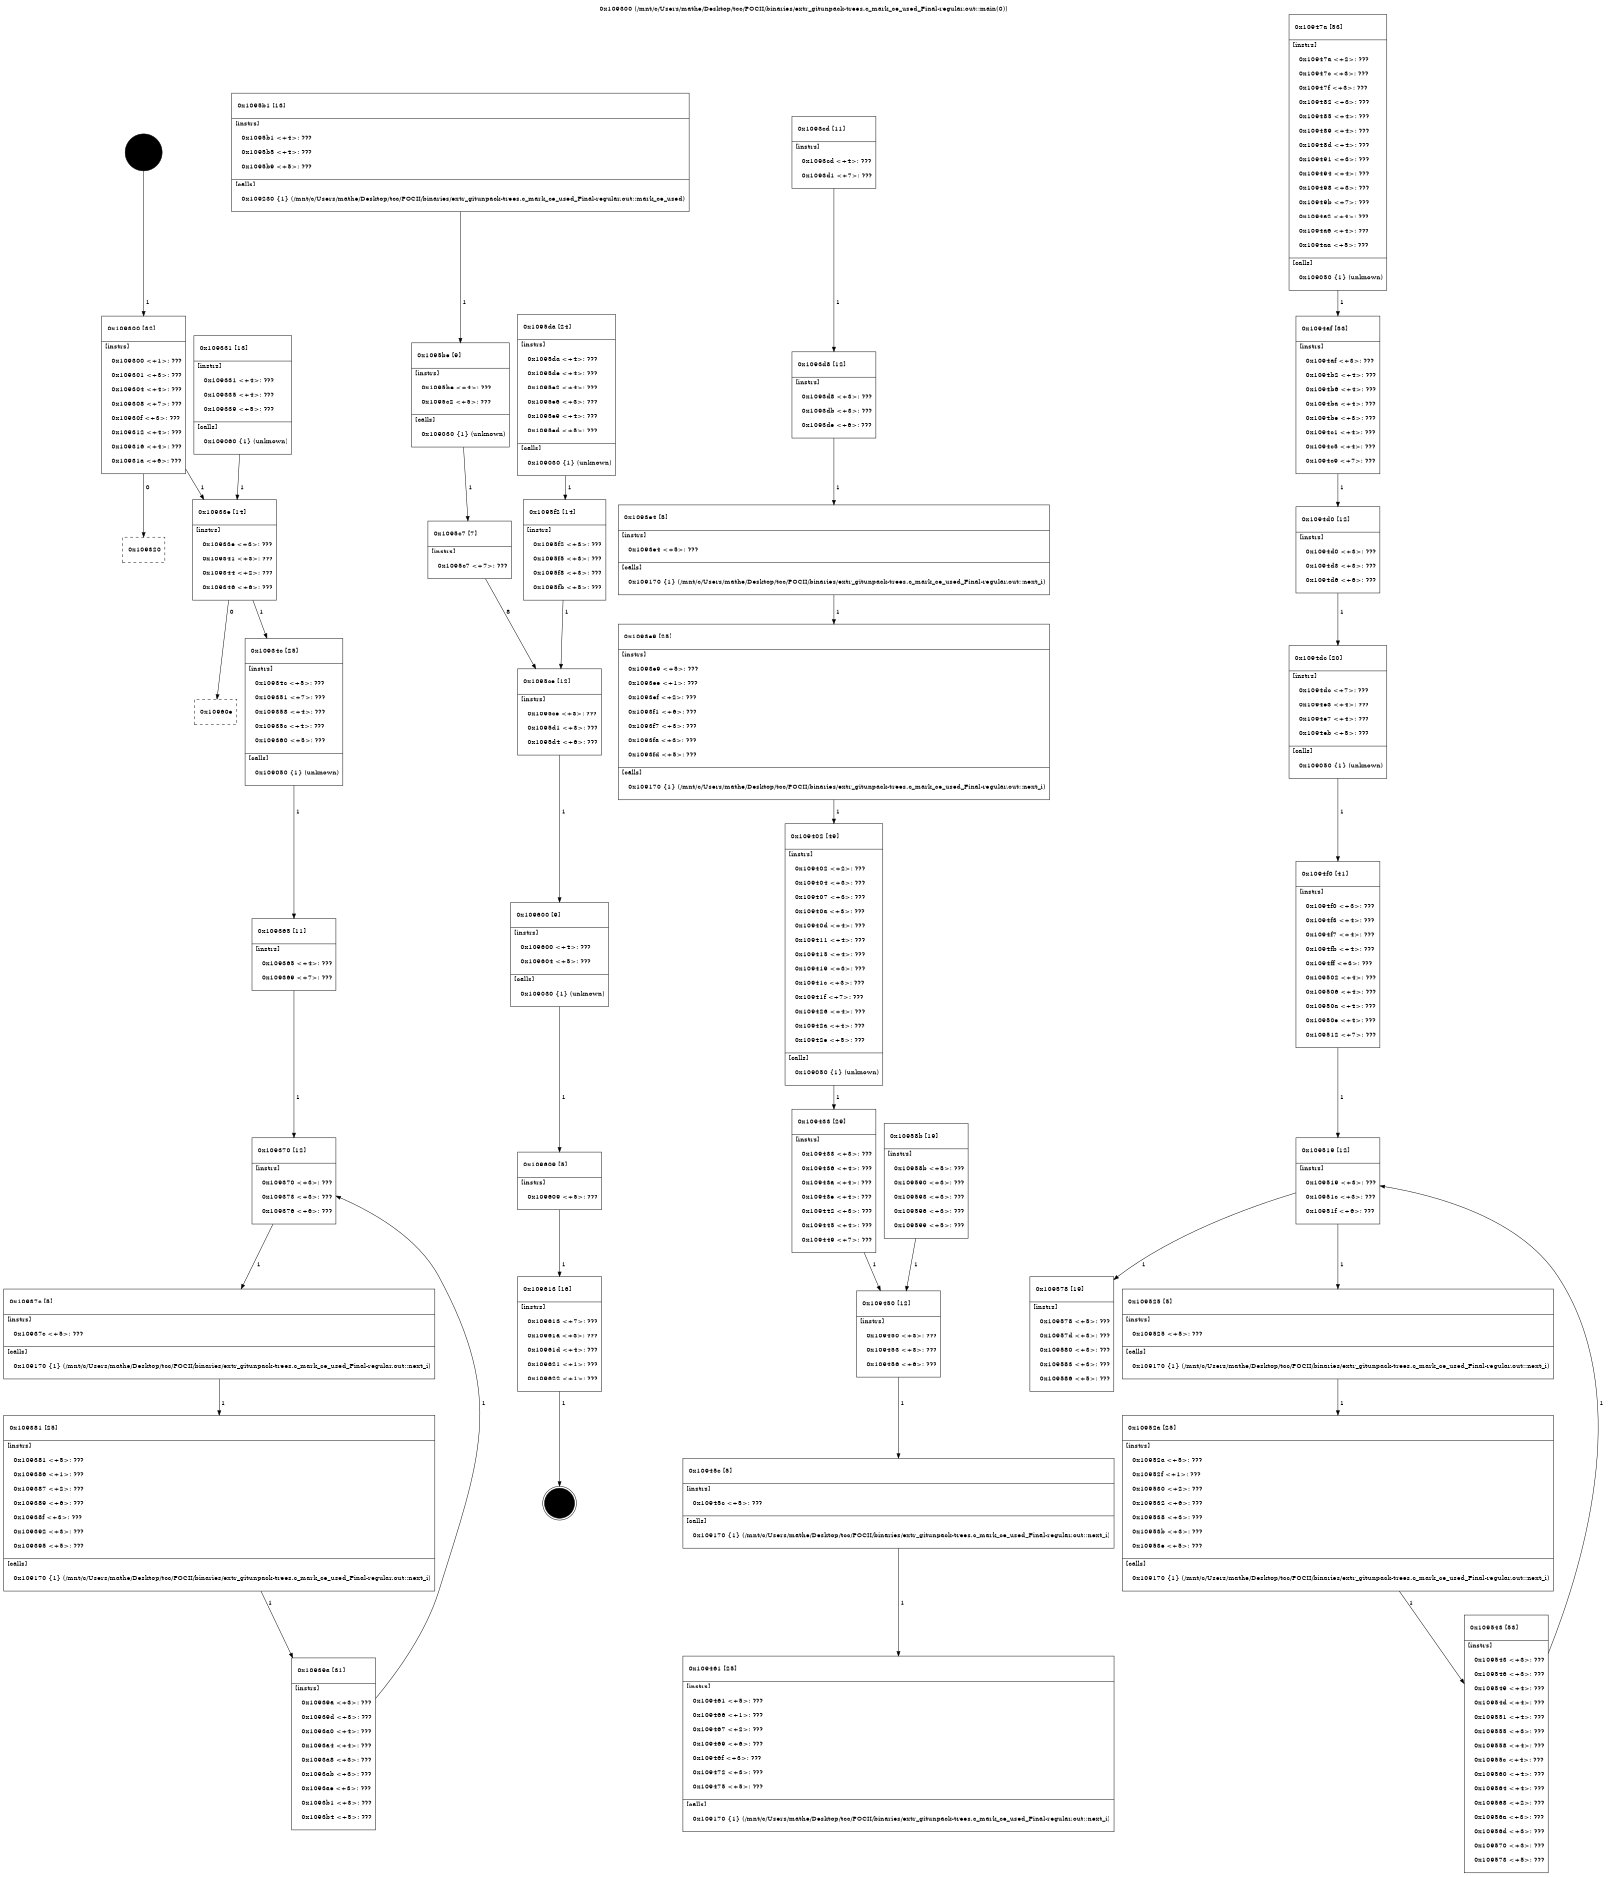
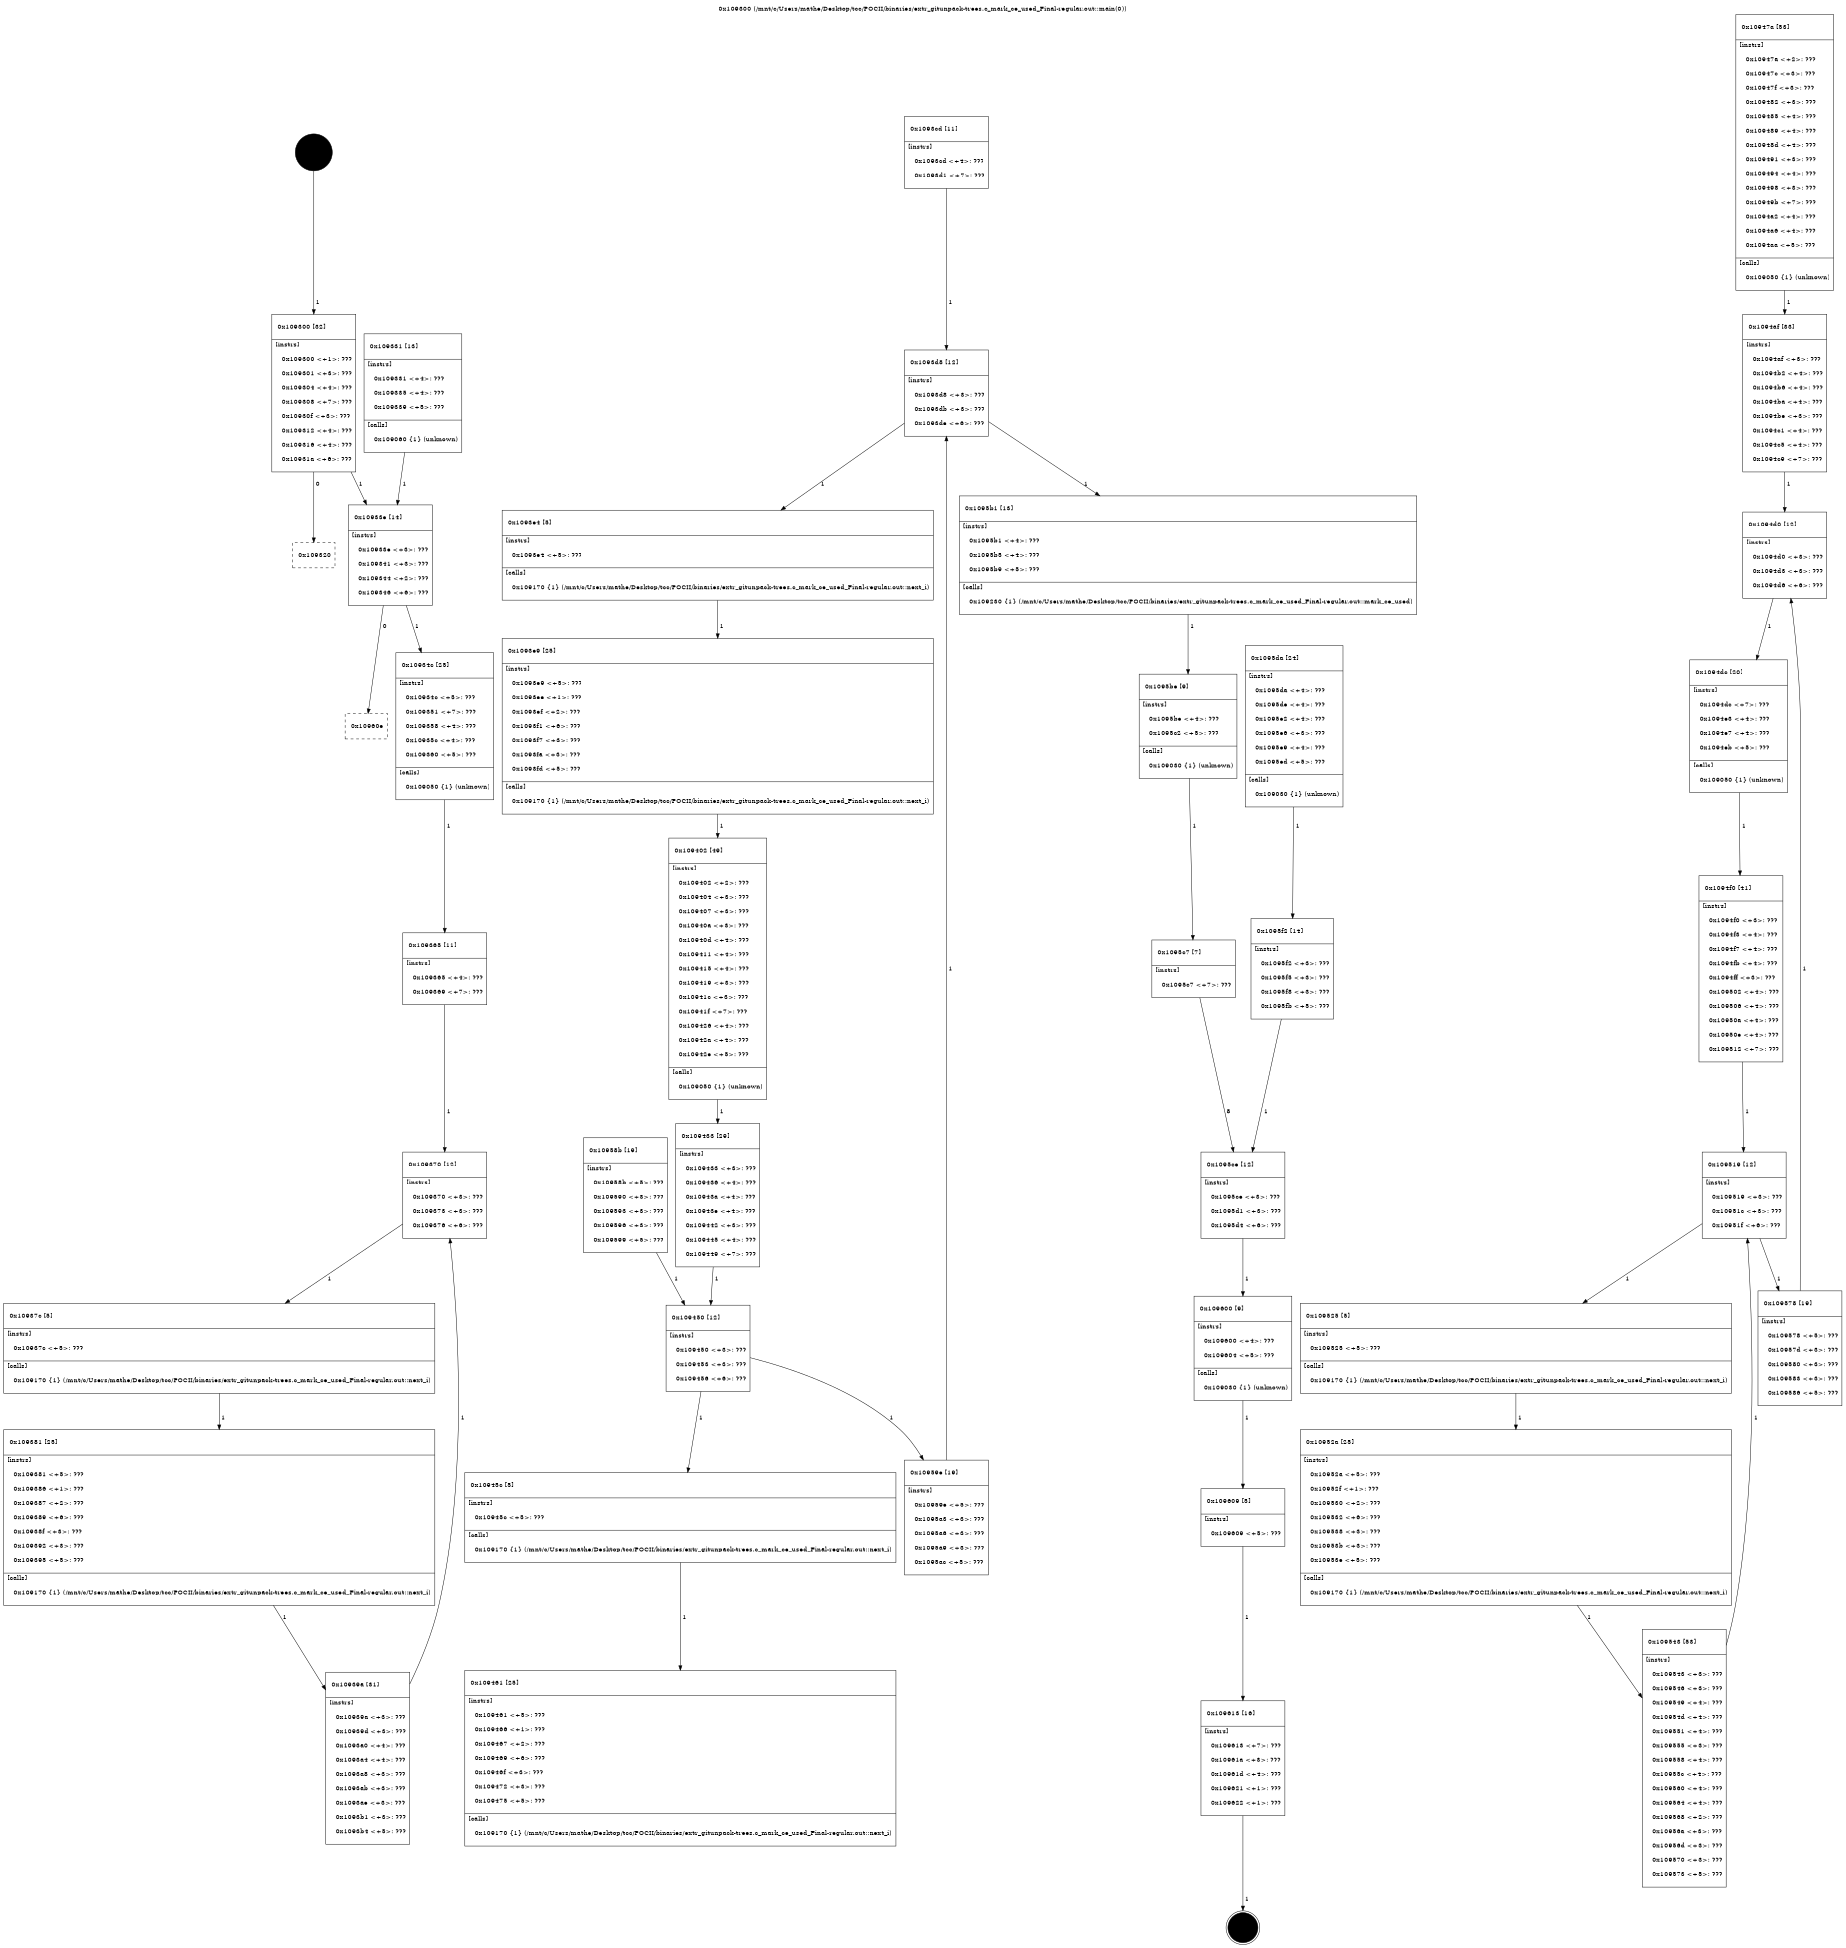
edge "0x1093d8 [12]" -> "0x1095b1 [13]": added, label "1"
edge "0x109578 [19]" -> "0x1094d0 [12]": added, label "1"
node "0x10959e [19]": added
